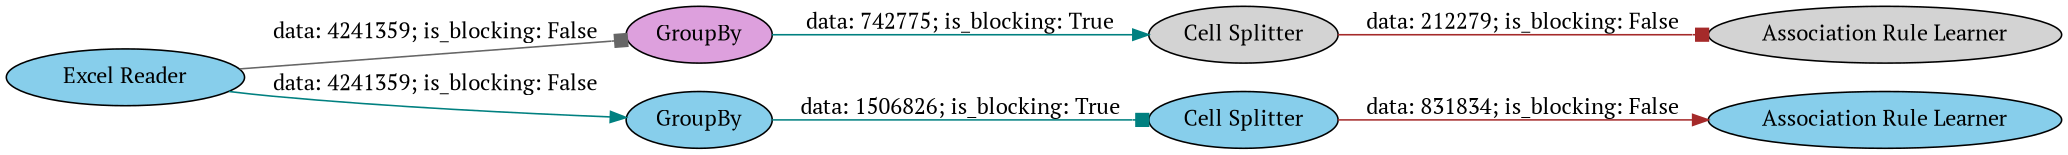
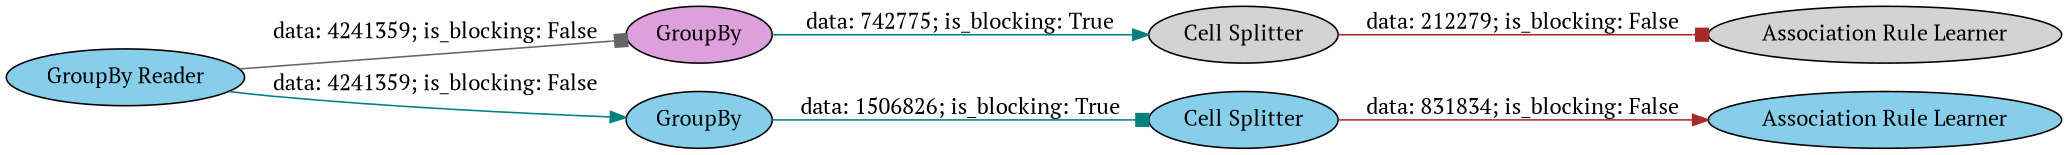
node "Excel Reader": label "Excel Reader" -> "GroupBy Reader"
